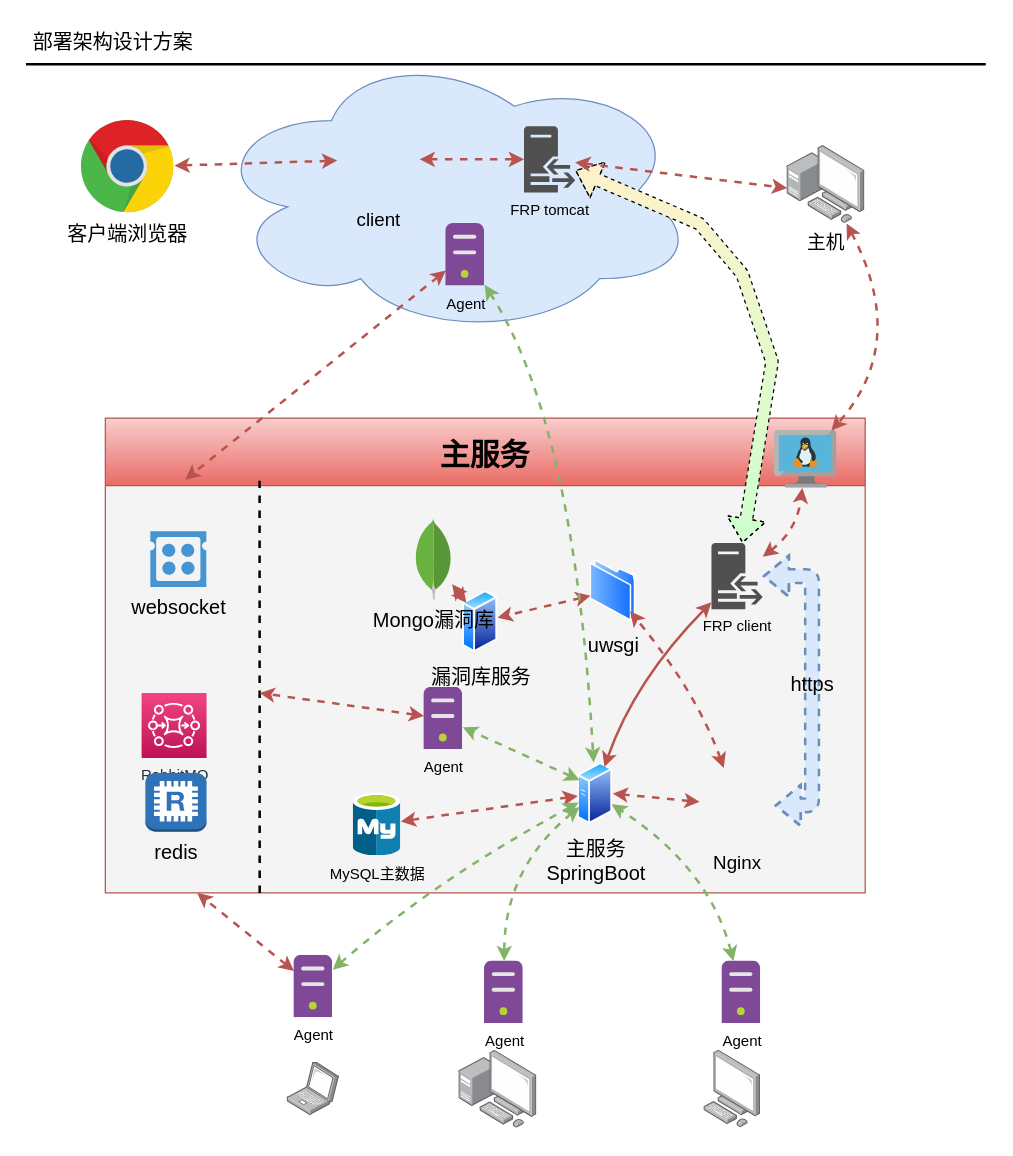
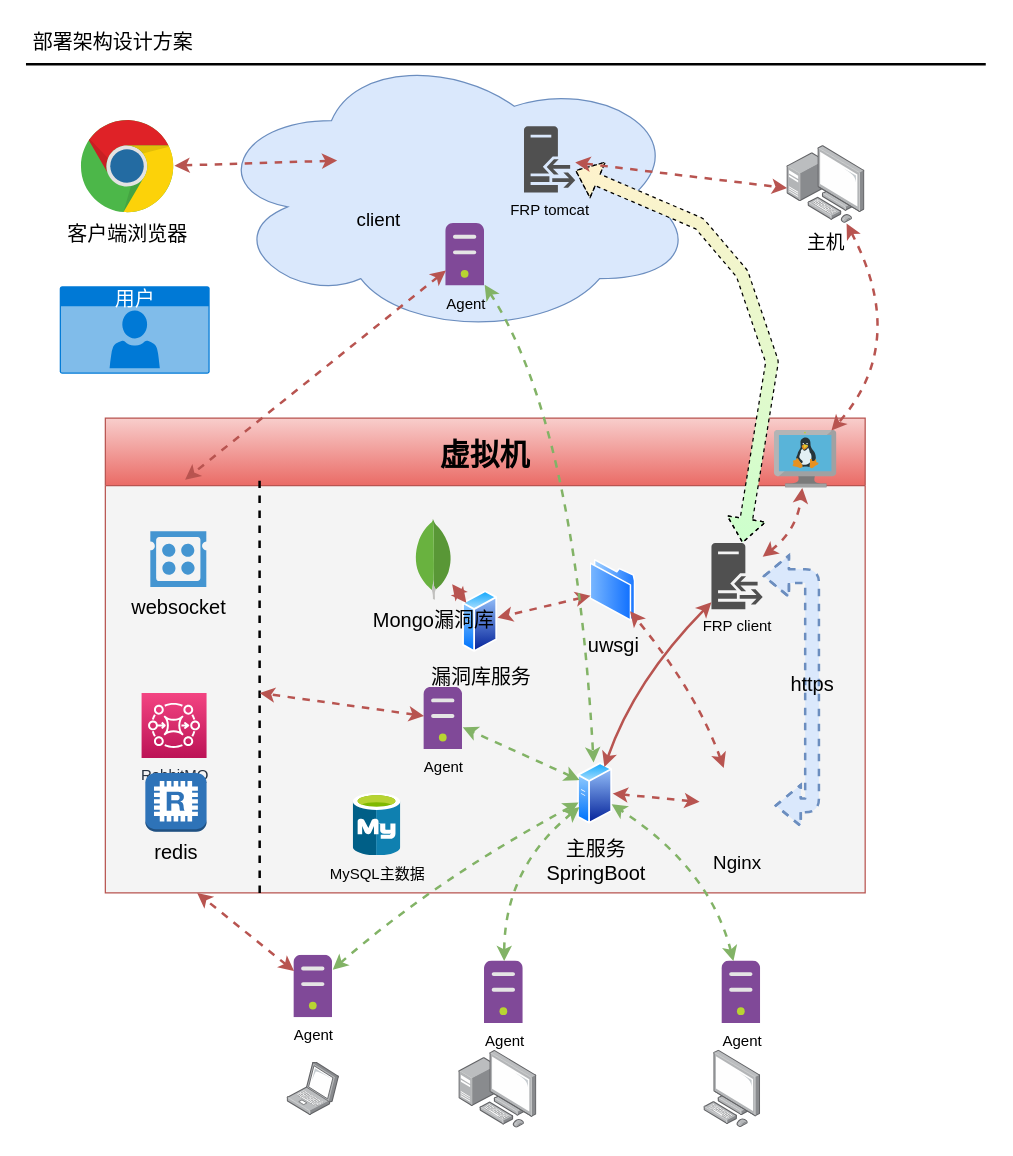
edge "client" -- "FRP tomcat": removed
node "用户": added
node "主服务": label "主服务" -> "虚拟机"
edge "主服务 SpringBoot" -- "MySQL主数据": removed
